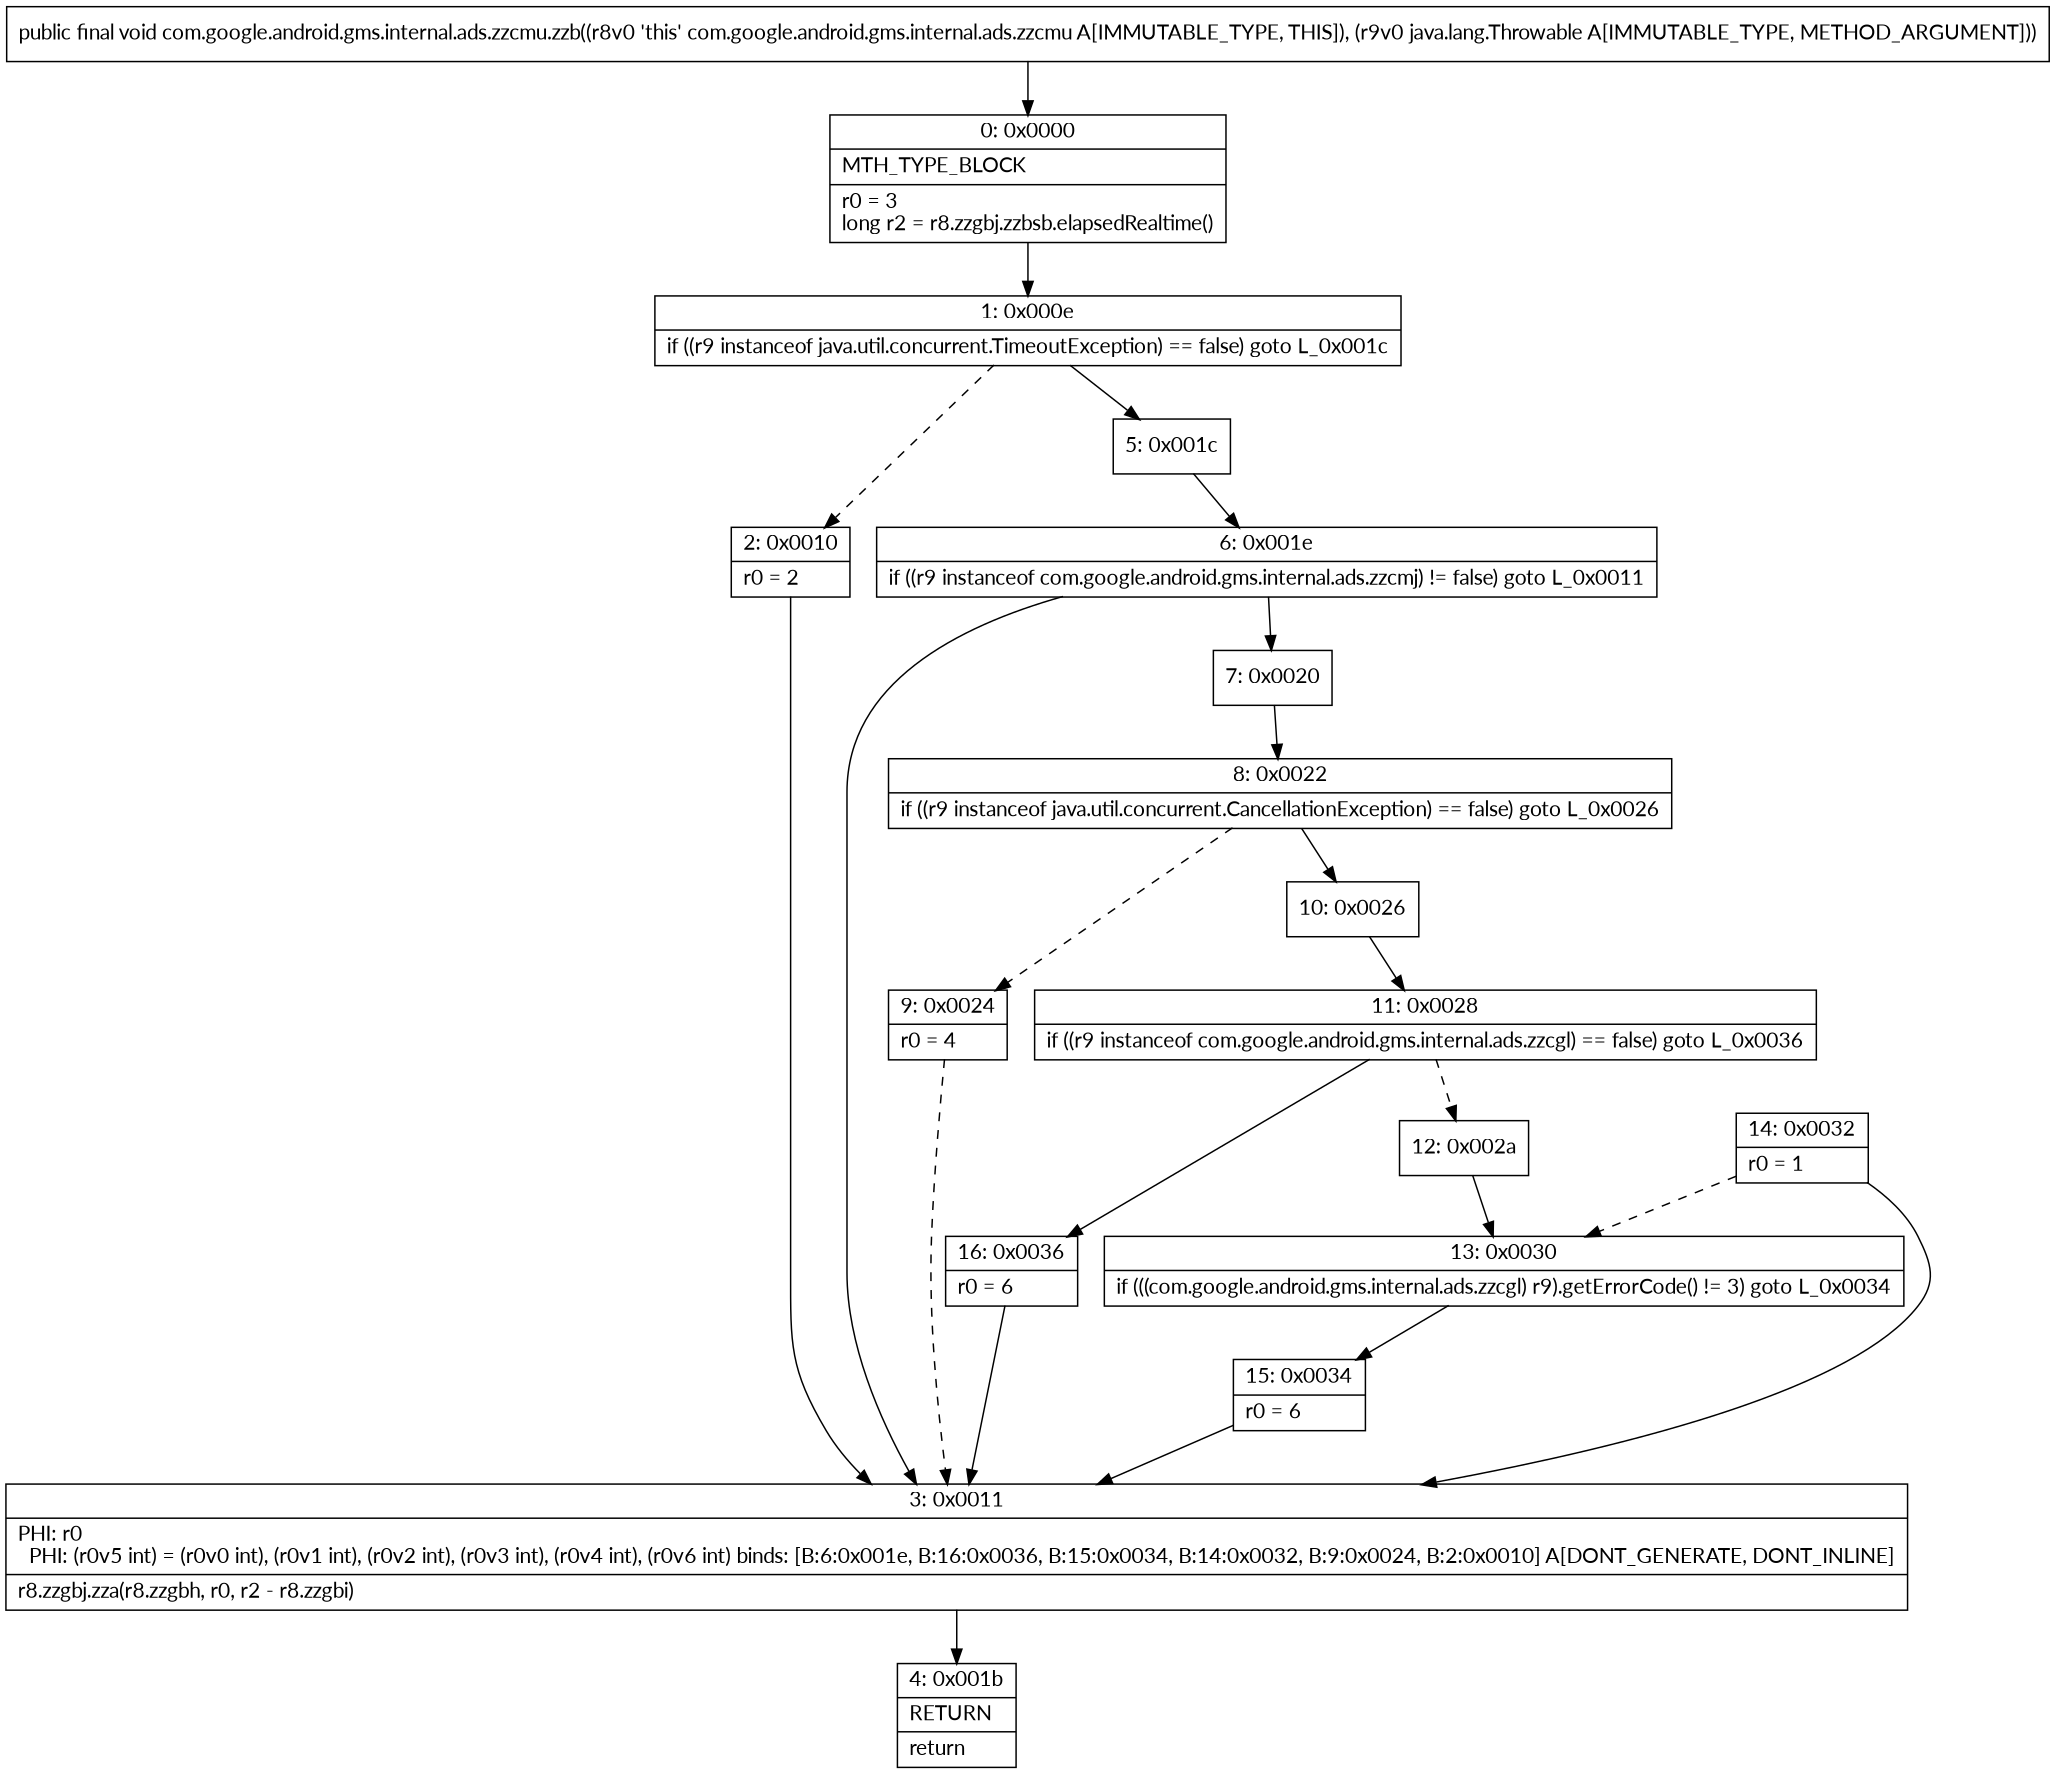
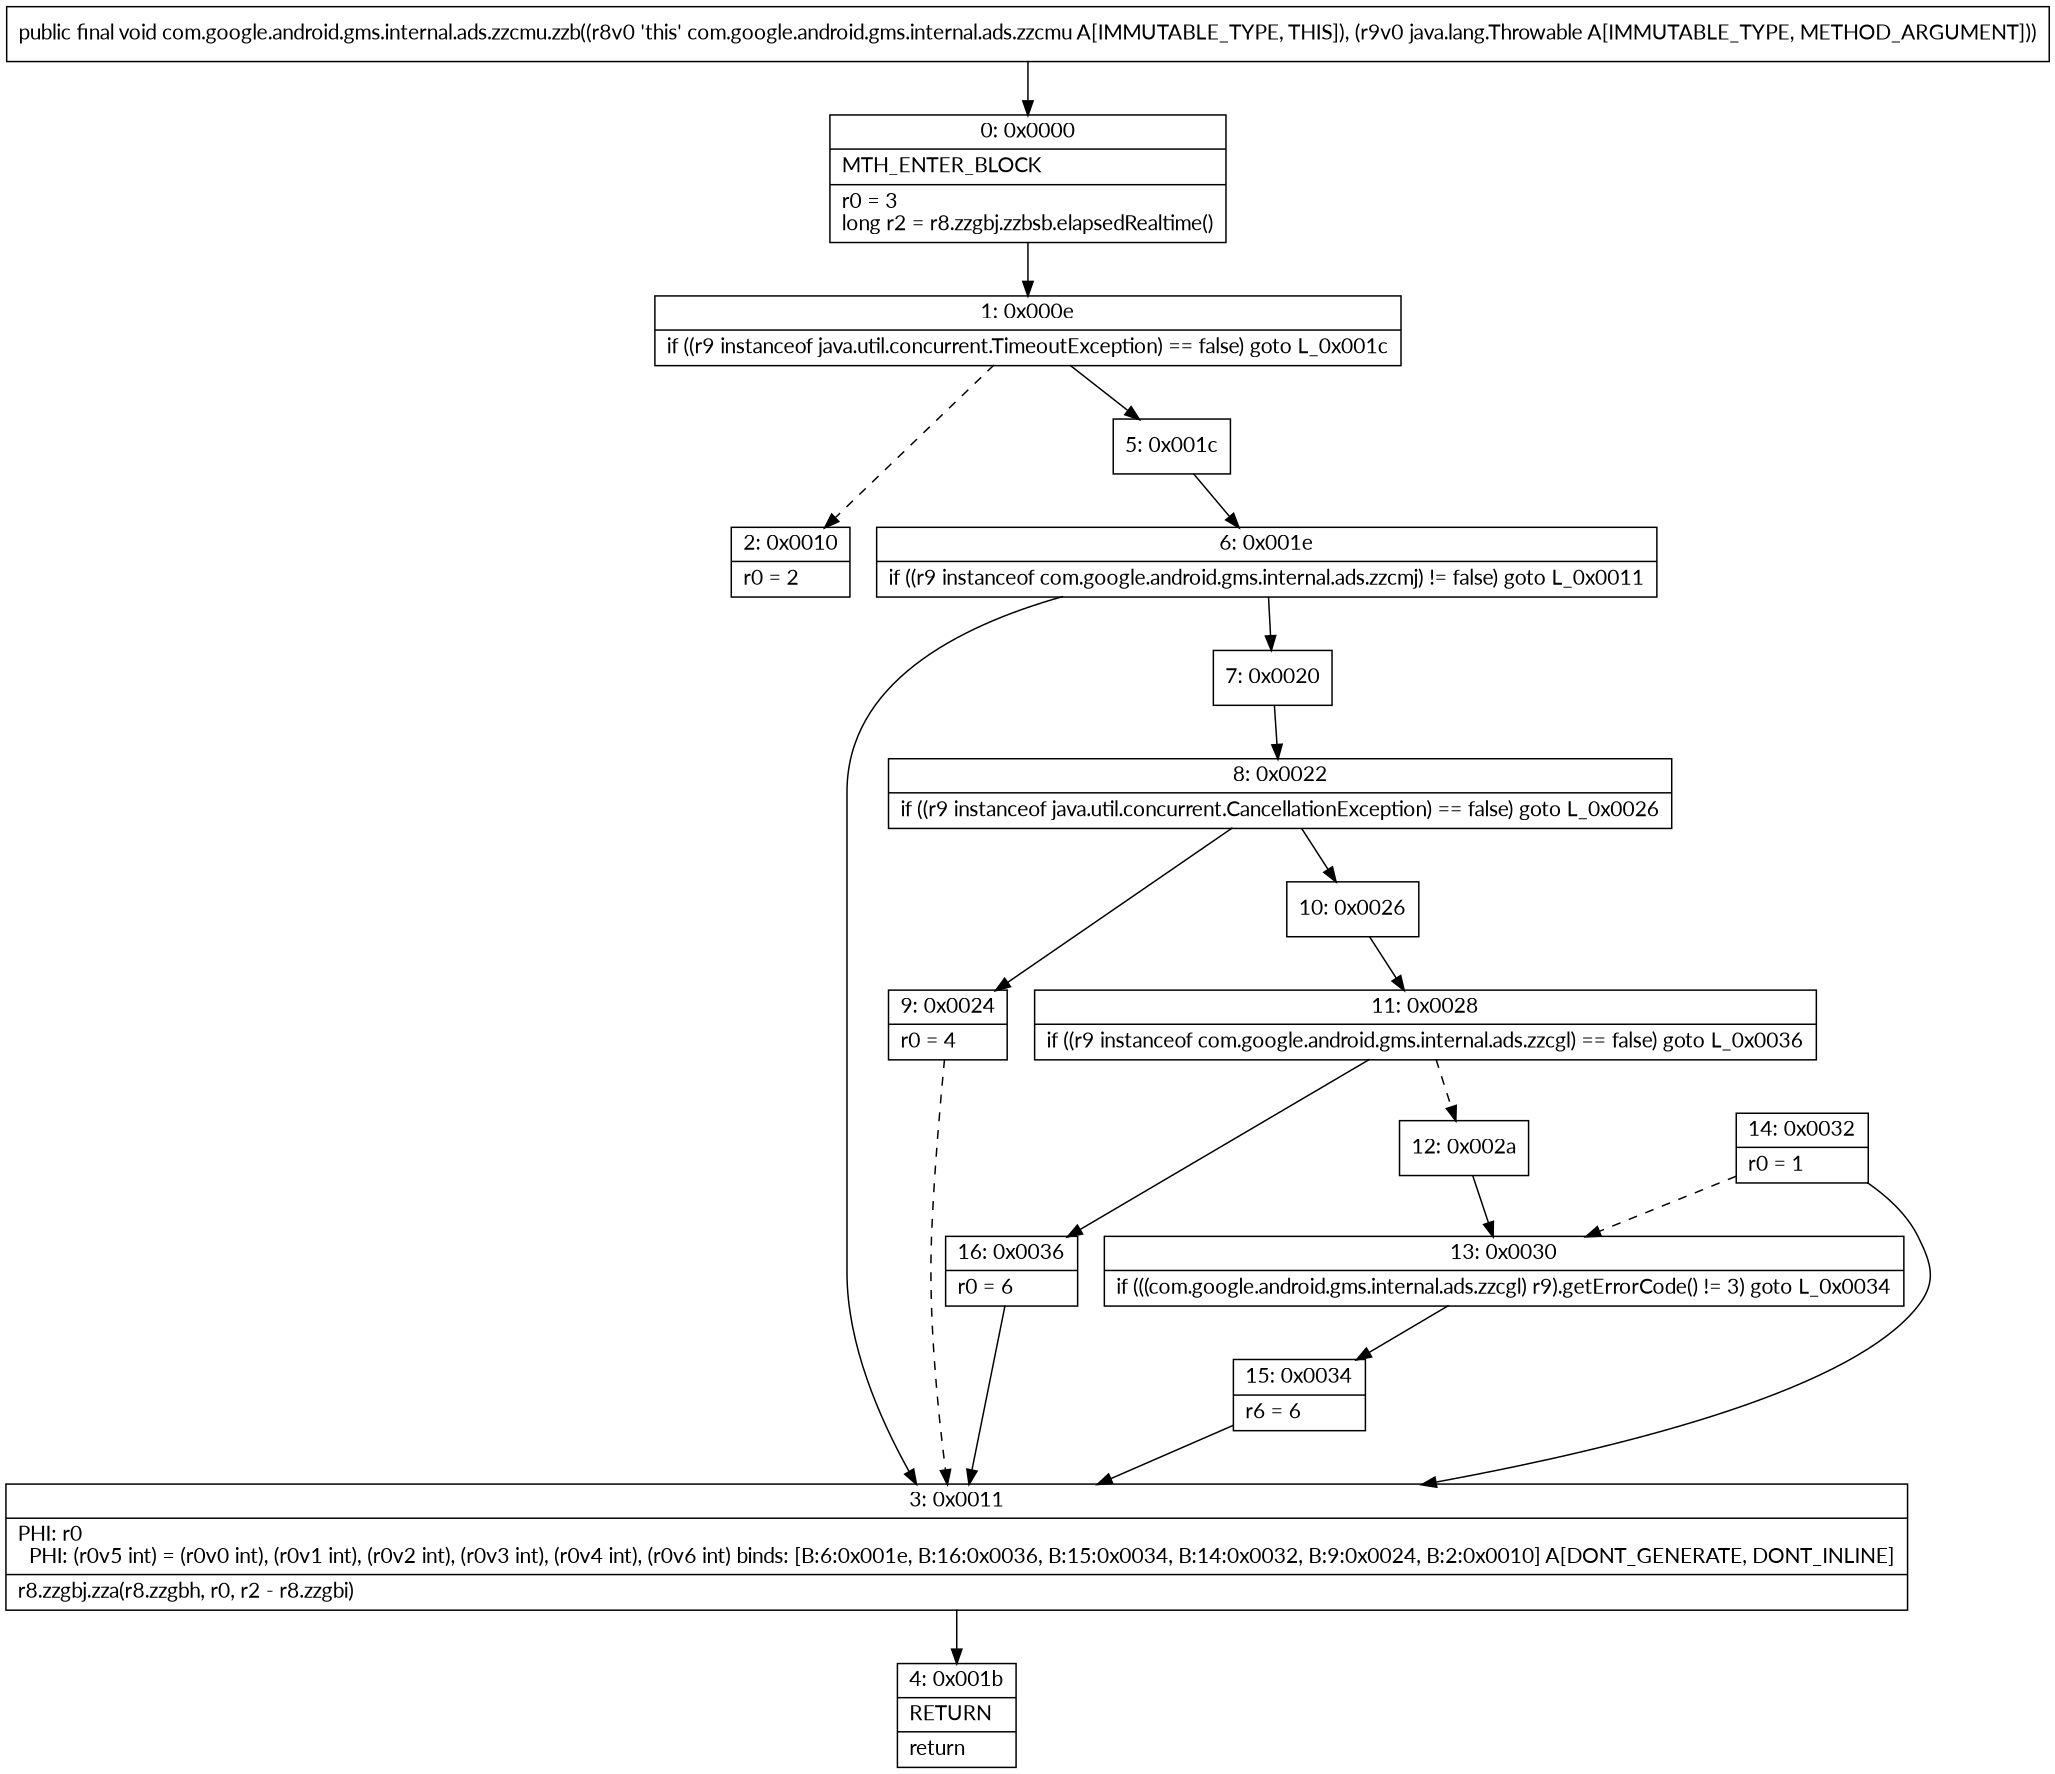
node "0: 0x0000": text "MTH_TYPE_BLOCK" -> "MTH_ENTER_BLOCK"
edge "8: 0x0022" -> "9: 0x0024": style dashed -> solid
edge "2: 0x0010" -> "3: 0x0011": removed
node "15: 0x0034": text "r0 = 6" -> "r6 = 6"
